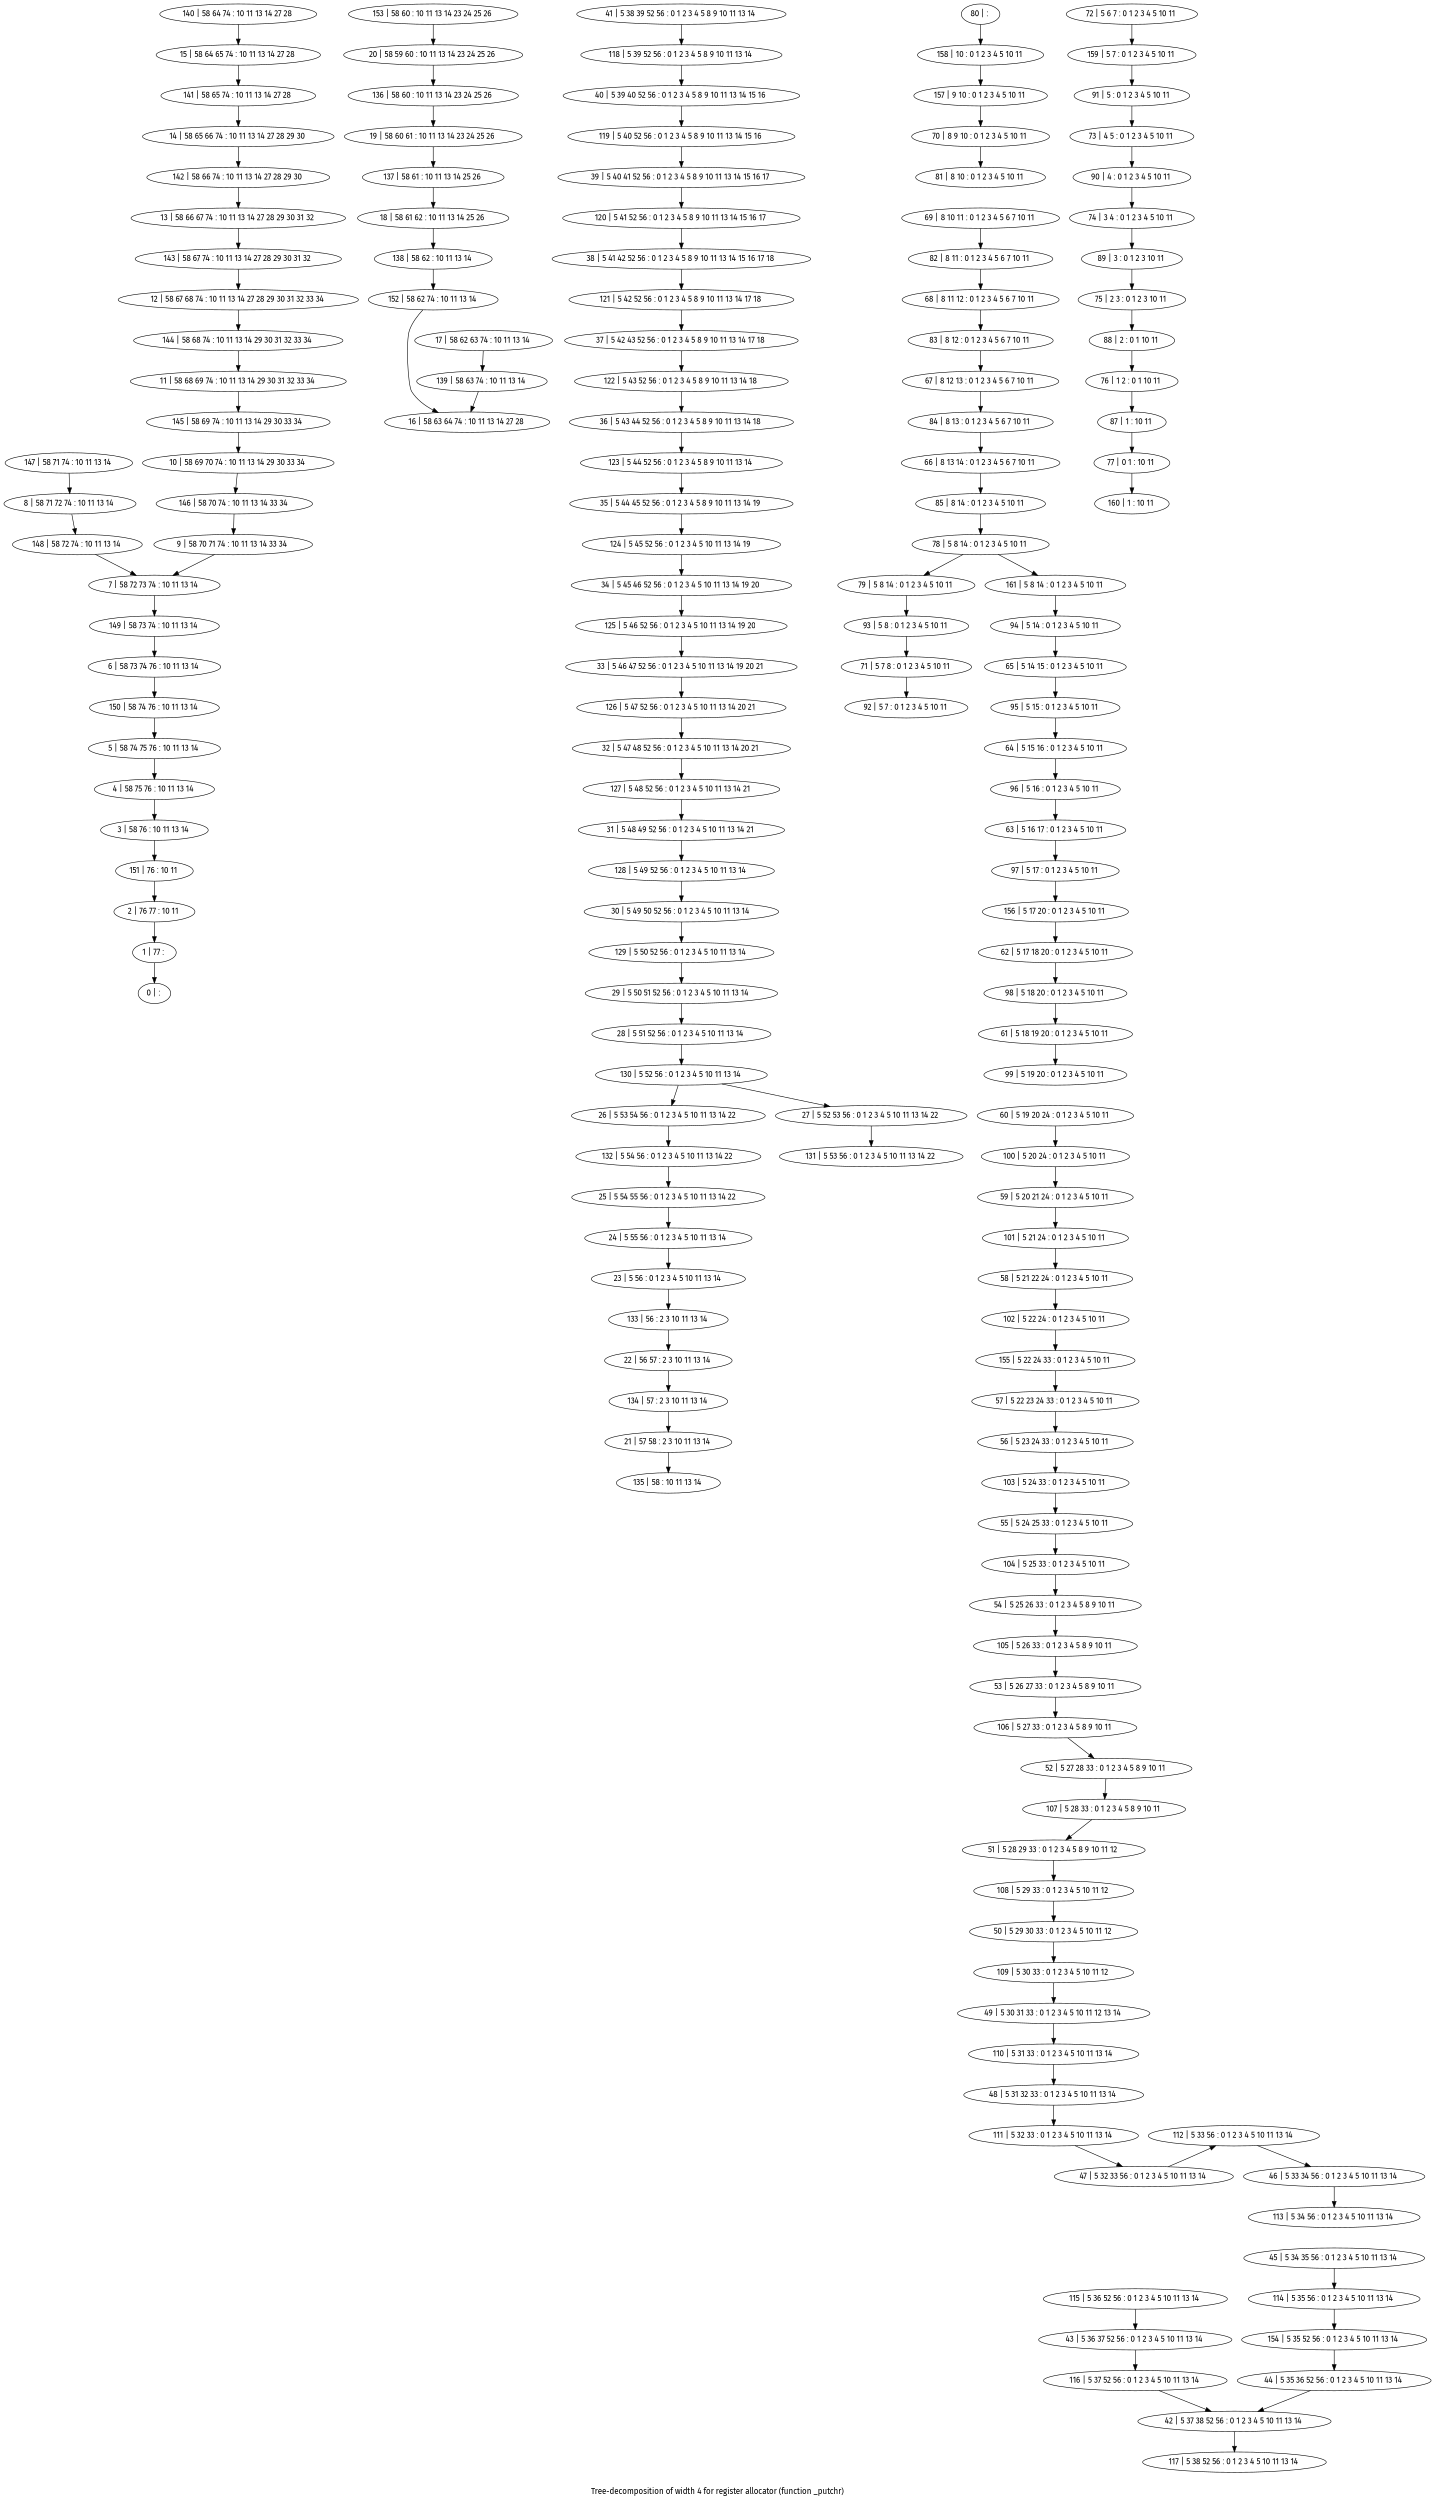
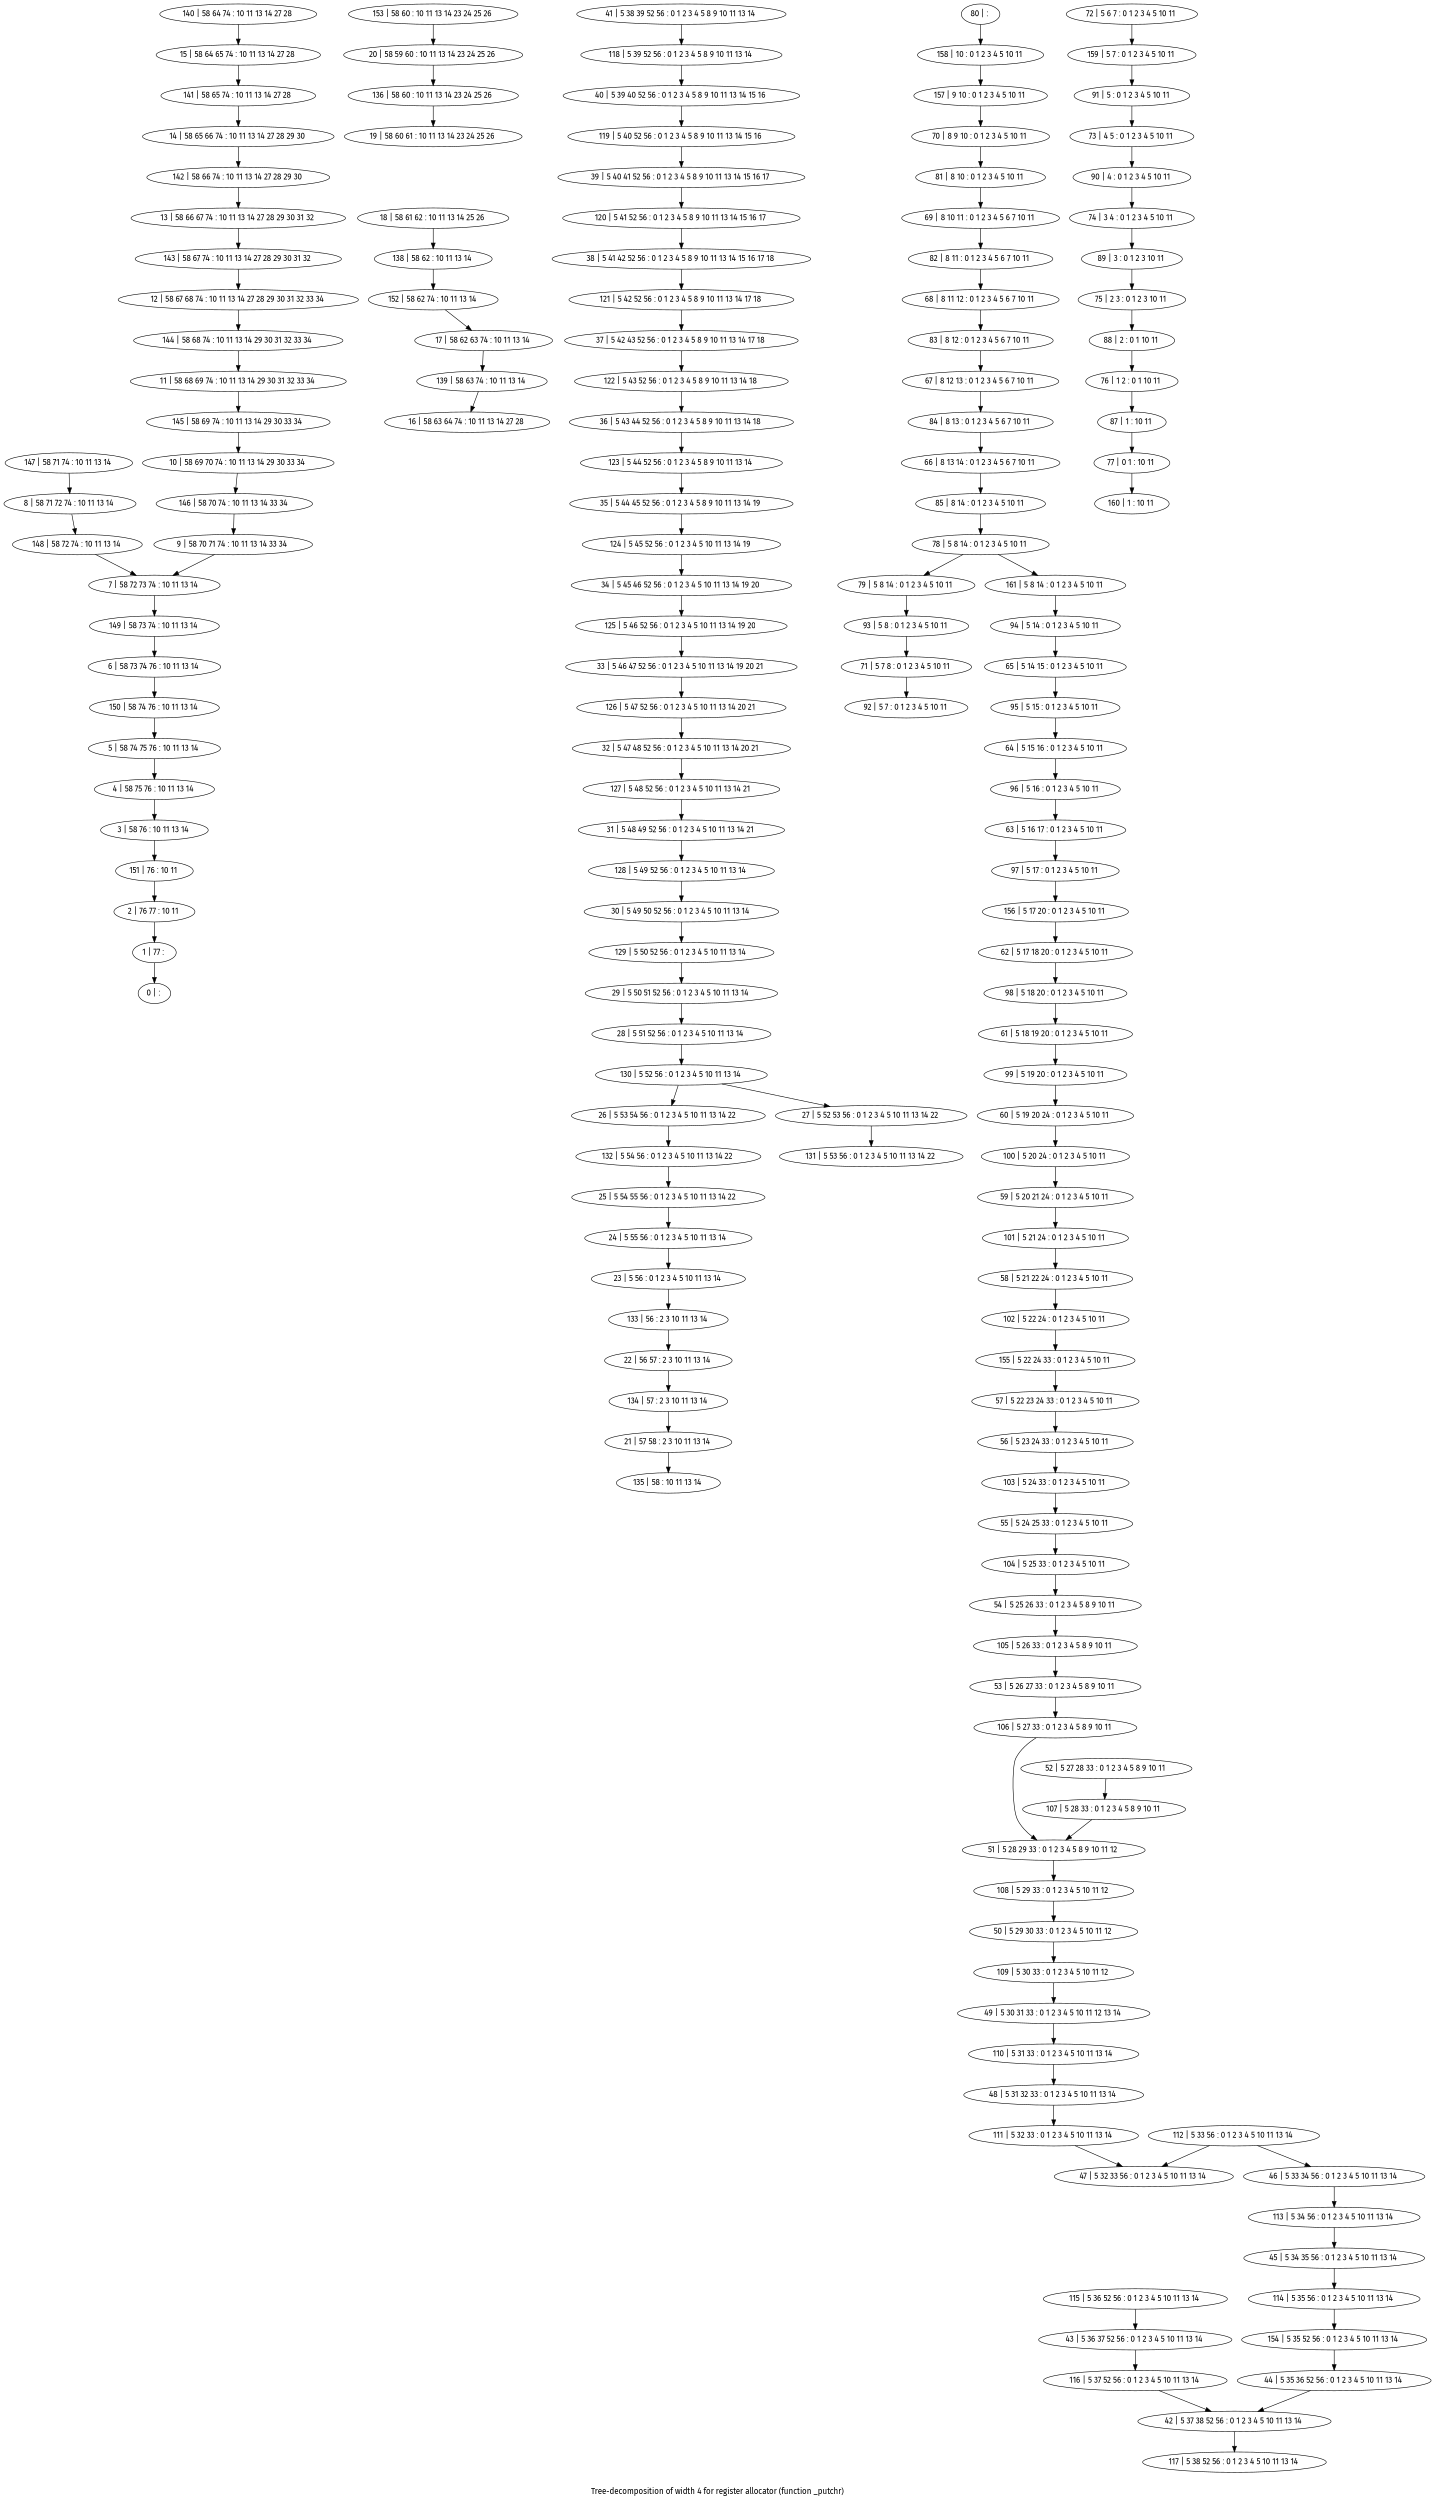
node "137 | 58 61 : 10 11 13 14 25 26": removed
edge "81 | 8 10 : 0 1 2 3 4 5 10 11" -> "69 | 8 10 11 : 0 1 2 3 4 5 6 7 10 11": added
edge "152 | 58 62 74 : 10 11 13 14" -> "16 | 58 63 64 74 : 10 11 13 14 27 28": now "152 | 58 62 74 : 10 11 13 14" -> "17 | 58 62 63 74 : 10 11 13 14"
edge "99 | 5 19 20 : 0 1 2 3 4 5 10 11" -> "60 | 5 19 20 24 : 0 1 2 3 4 5 10 11": added
edge "106 | 5 27 33 : 0 1 2 3 4 5 8 9 10 11" -> "52 | 5 27 28 33 : 0 1 2 3 4 5 8 9 10 11": now "106 | 5 27 33 : 0 1 2 3 4 5 8 9 10 11" -> "51 | 5 28 29 33 : 0 1 2 3 4 5 8 9 10 11 12"
edge "47 | 5 32 33 56 : 0 1 2 3 4 5 10 11 13 14" -> "112 | 5 33 56 : 0 1 2 3 4 5 10 11 13 14": reversed
edge "113 | 5 34 56 : 0 1 2 3 4 5 10 11 13 14" -> "45 | 5 34 35 56 : 0 1 2 3 4 5 10 11 13 14": added
